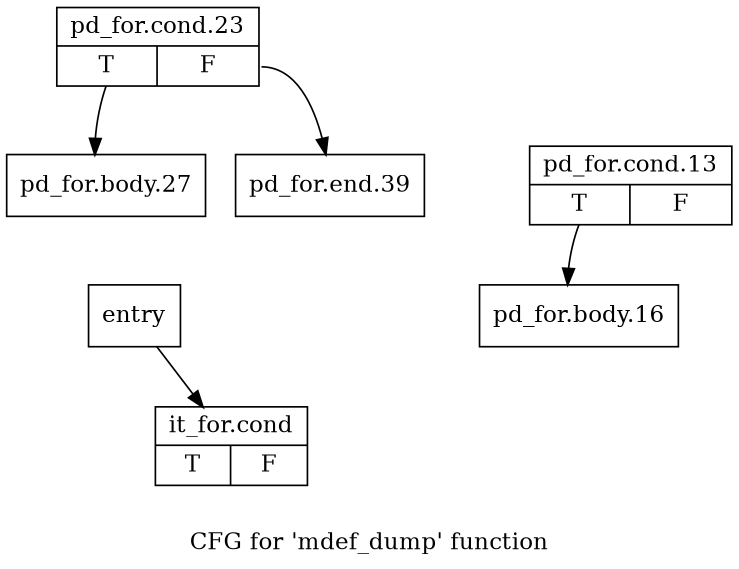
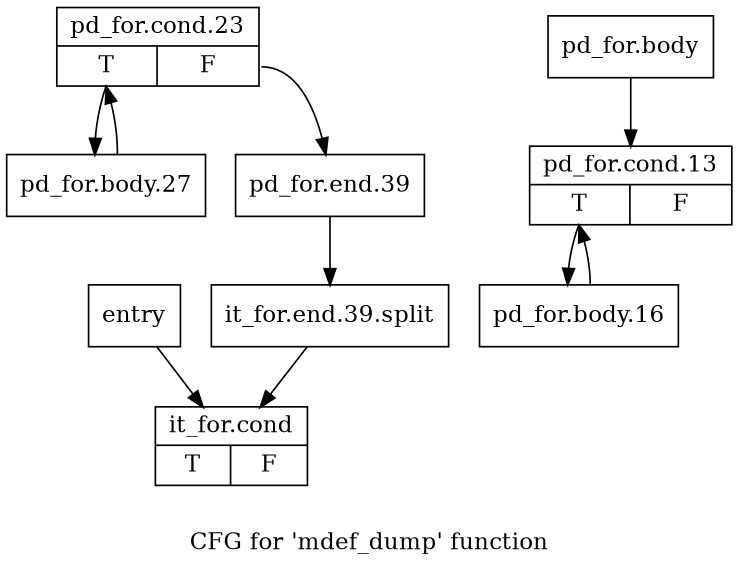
node "pd_for.body": added
edge "pd_for.body.27" -> "pd_for.cond.23": added
edge "pd_for.body.16" -> "pd_for.cond.13": added
node "it_for.end.39.split": added
